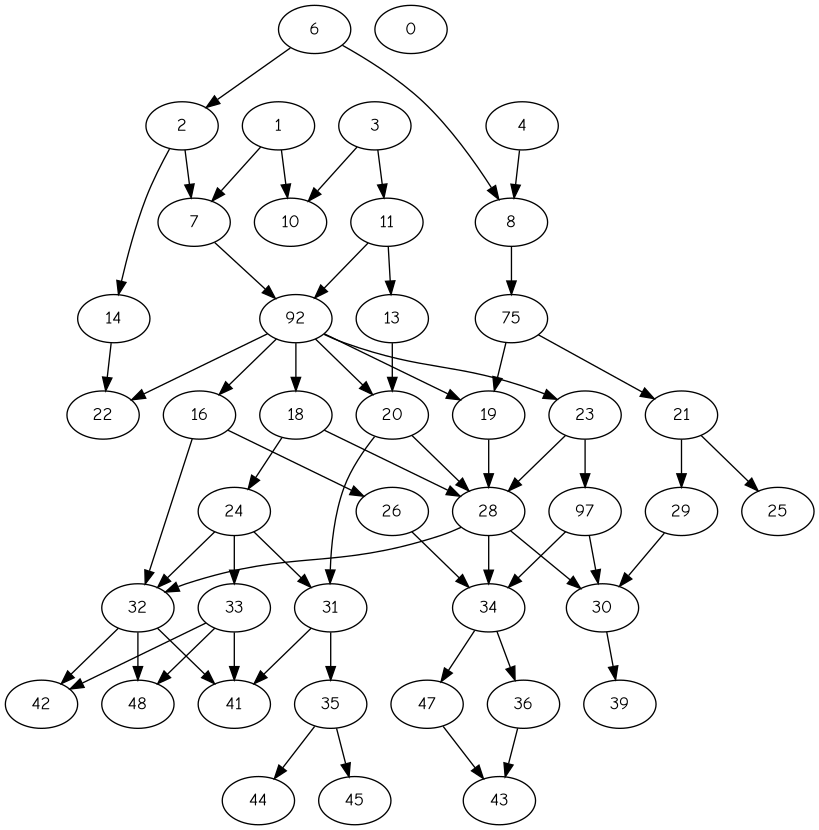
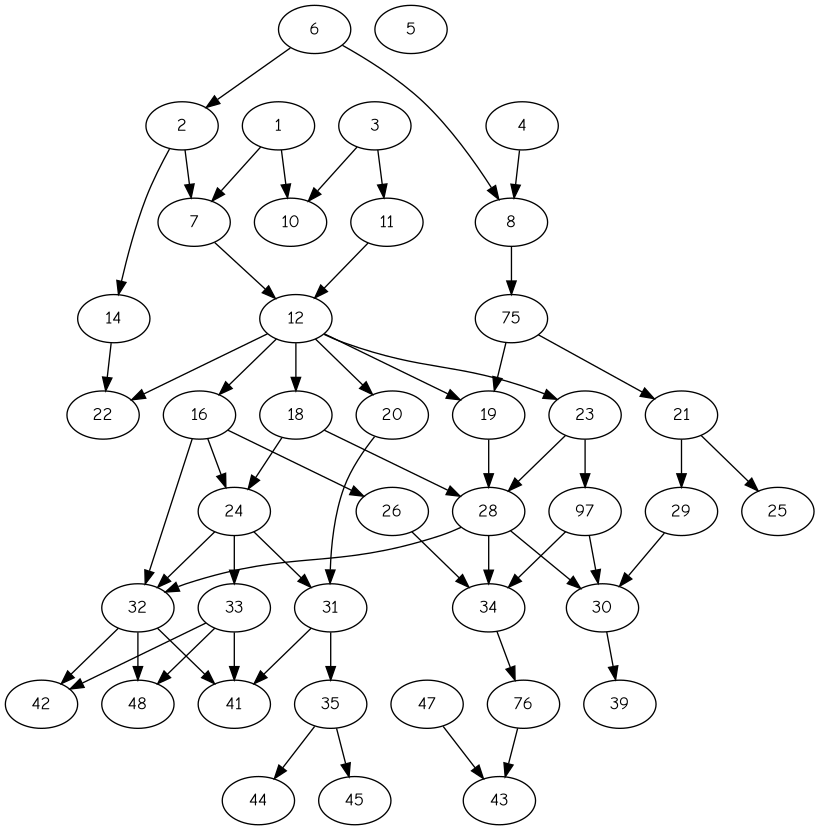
node "0": label "0" -> "5"
node "92": label "92" -> "12"
node "13": removed
edge "16" -> "24": added
edge "20" -> "28": removed
edge "34" -> "47": removed
node "36": label "36" -> "76"
